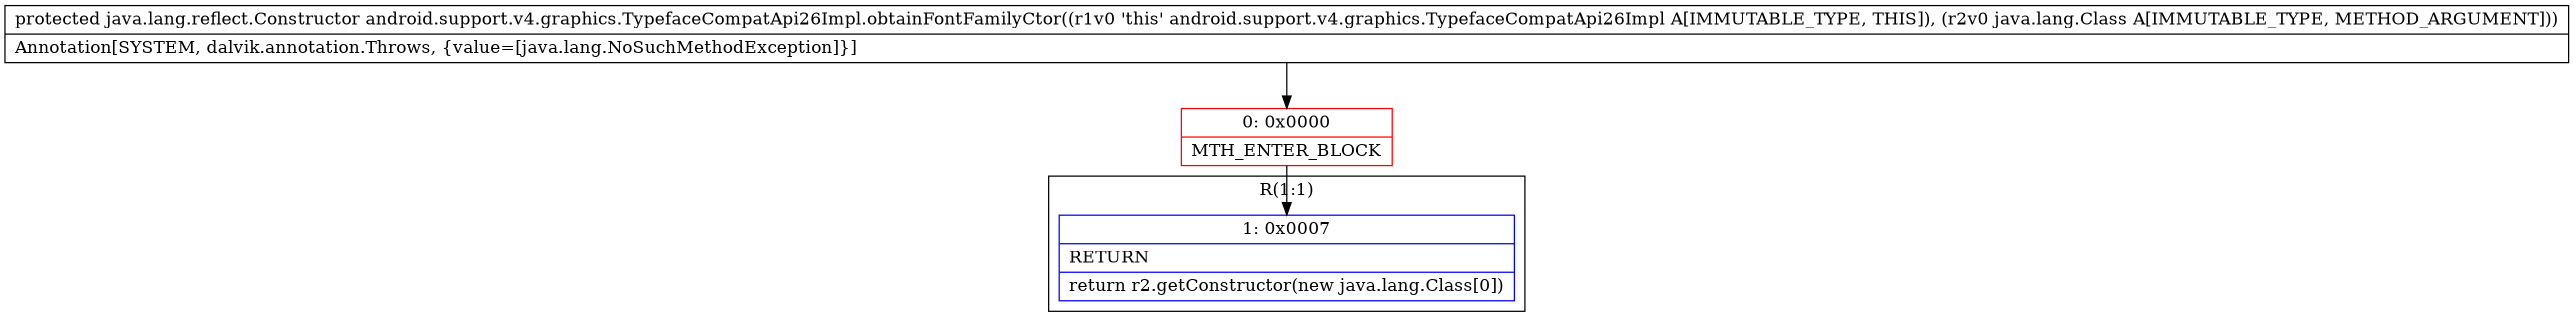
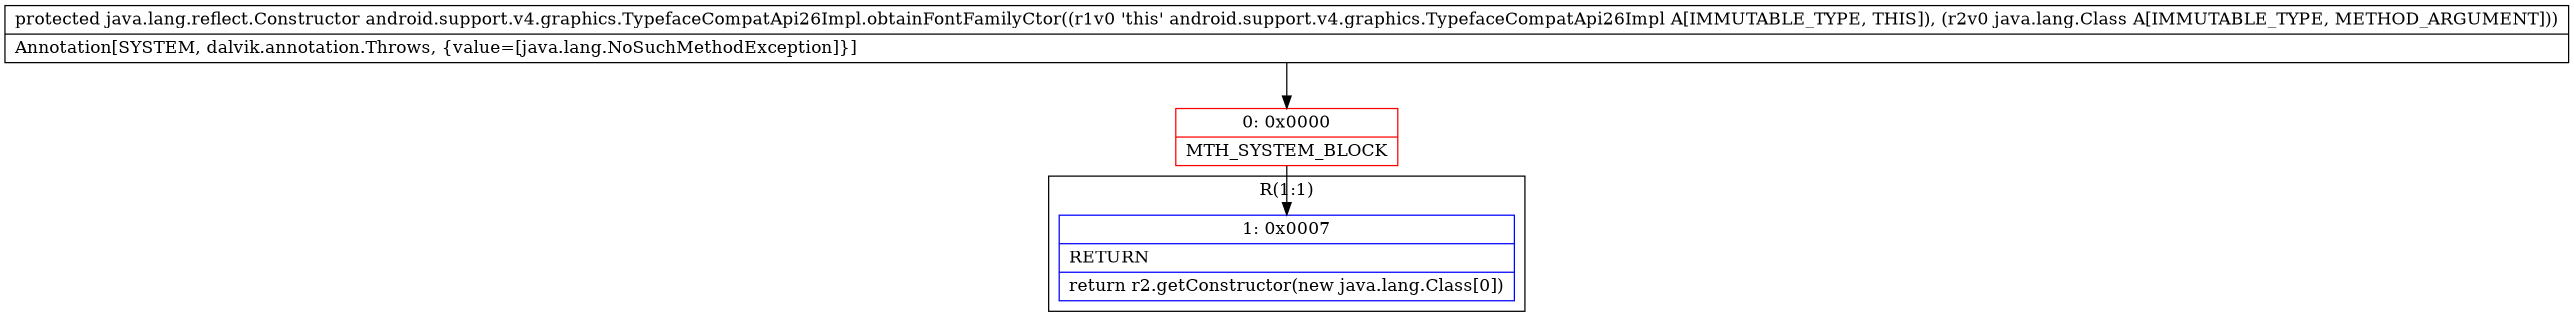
node "0: 0x0000": text "MTH_ENTER_BLOCK" -> "MTH_SYSTEM_BLOCK"
